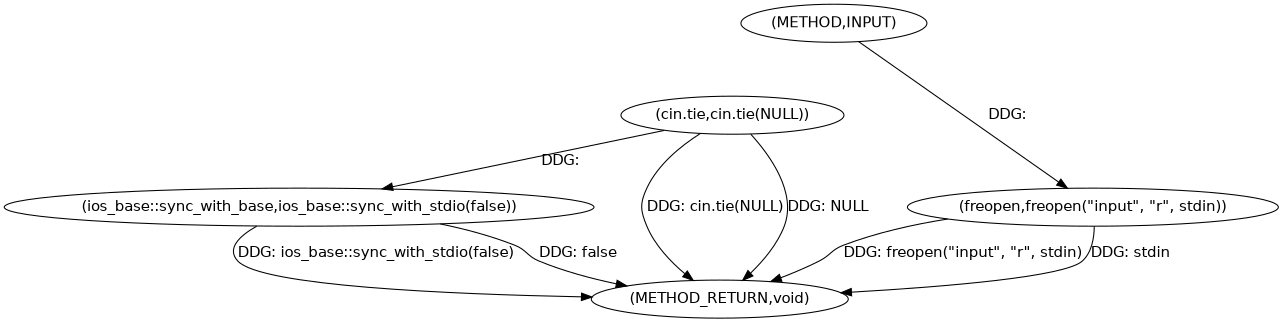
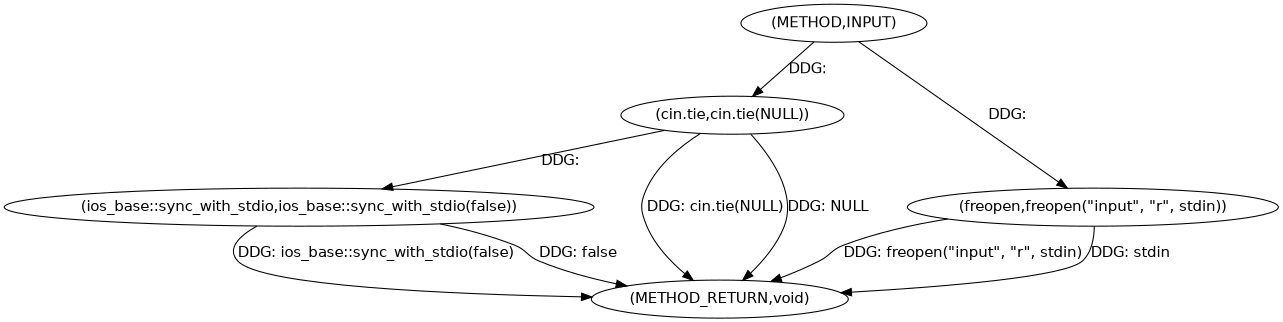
edge "(METHOD,INPUT)" -> "(cin.tie,cin.tie(NULL))": added, label "DDG:"
node "(ios_base::sync_with_base,ios_base::sync_with_stdio(false))": label "(ios_base::sync_with_base,ios_base::sync_with_stdio(false))" -> "(ios_base::sync_with_stdio,ios_base::sync_with_stdio(false))"
